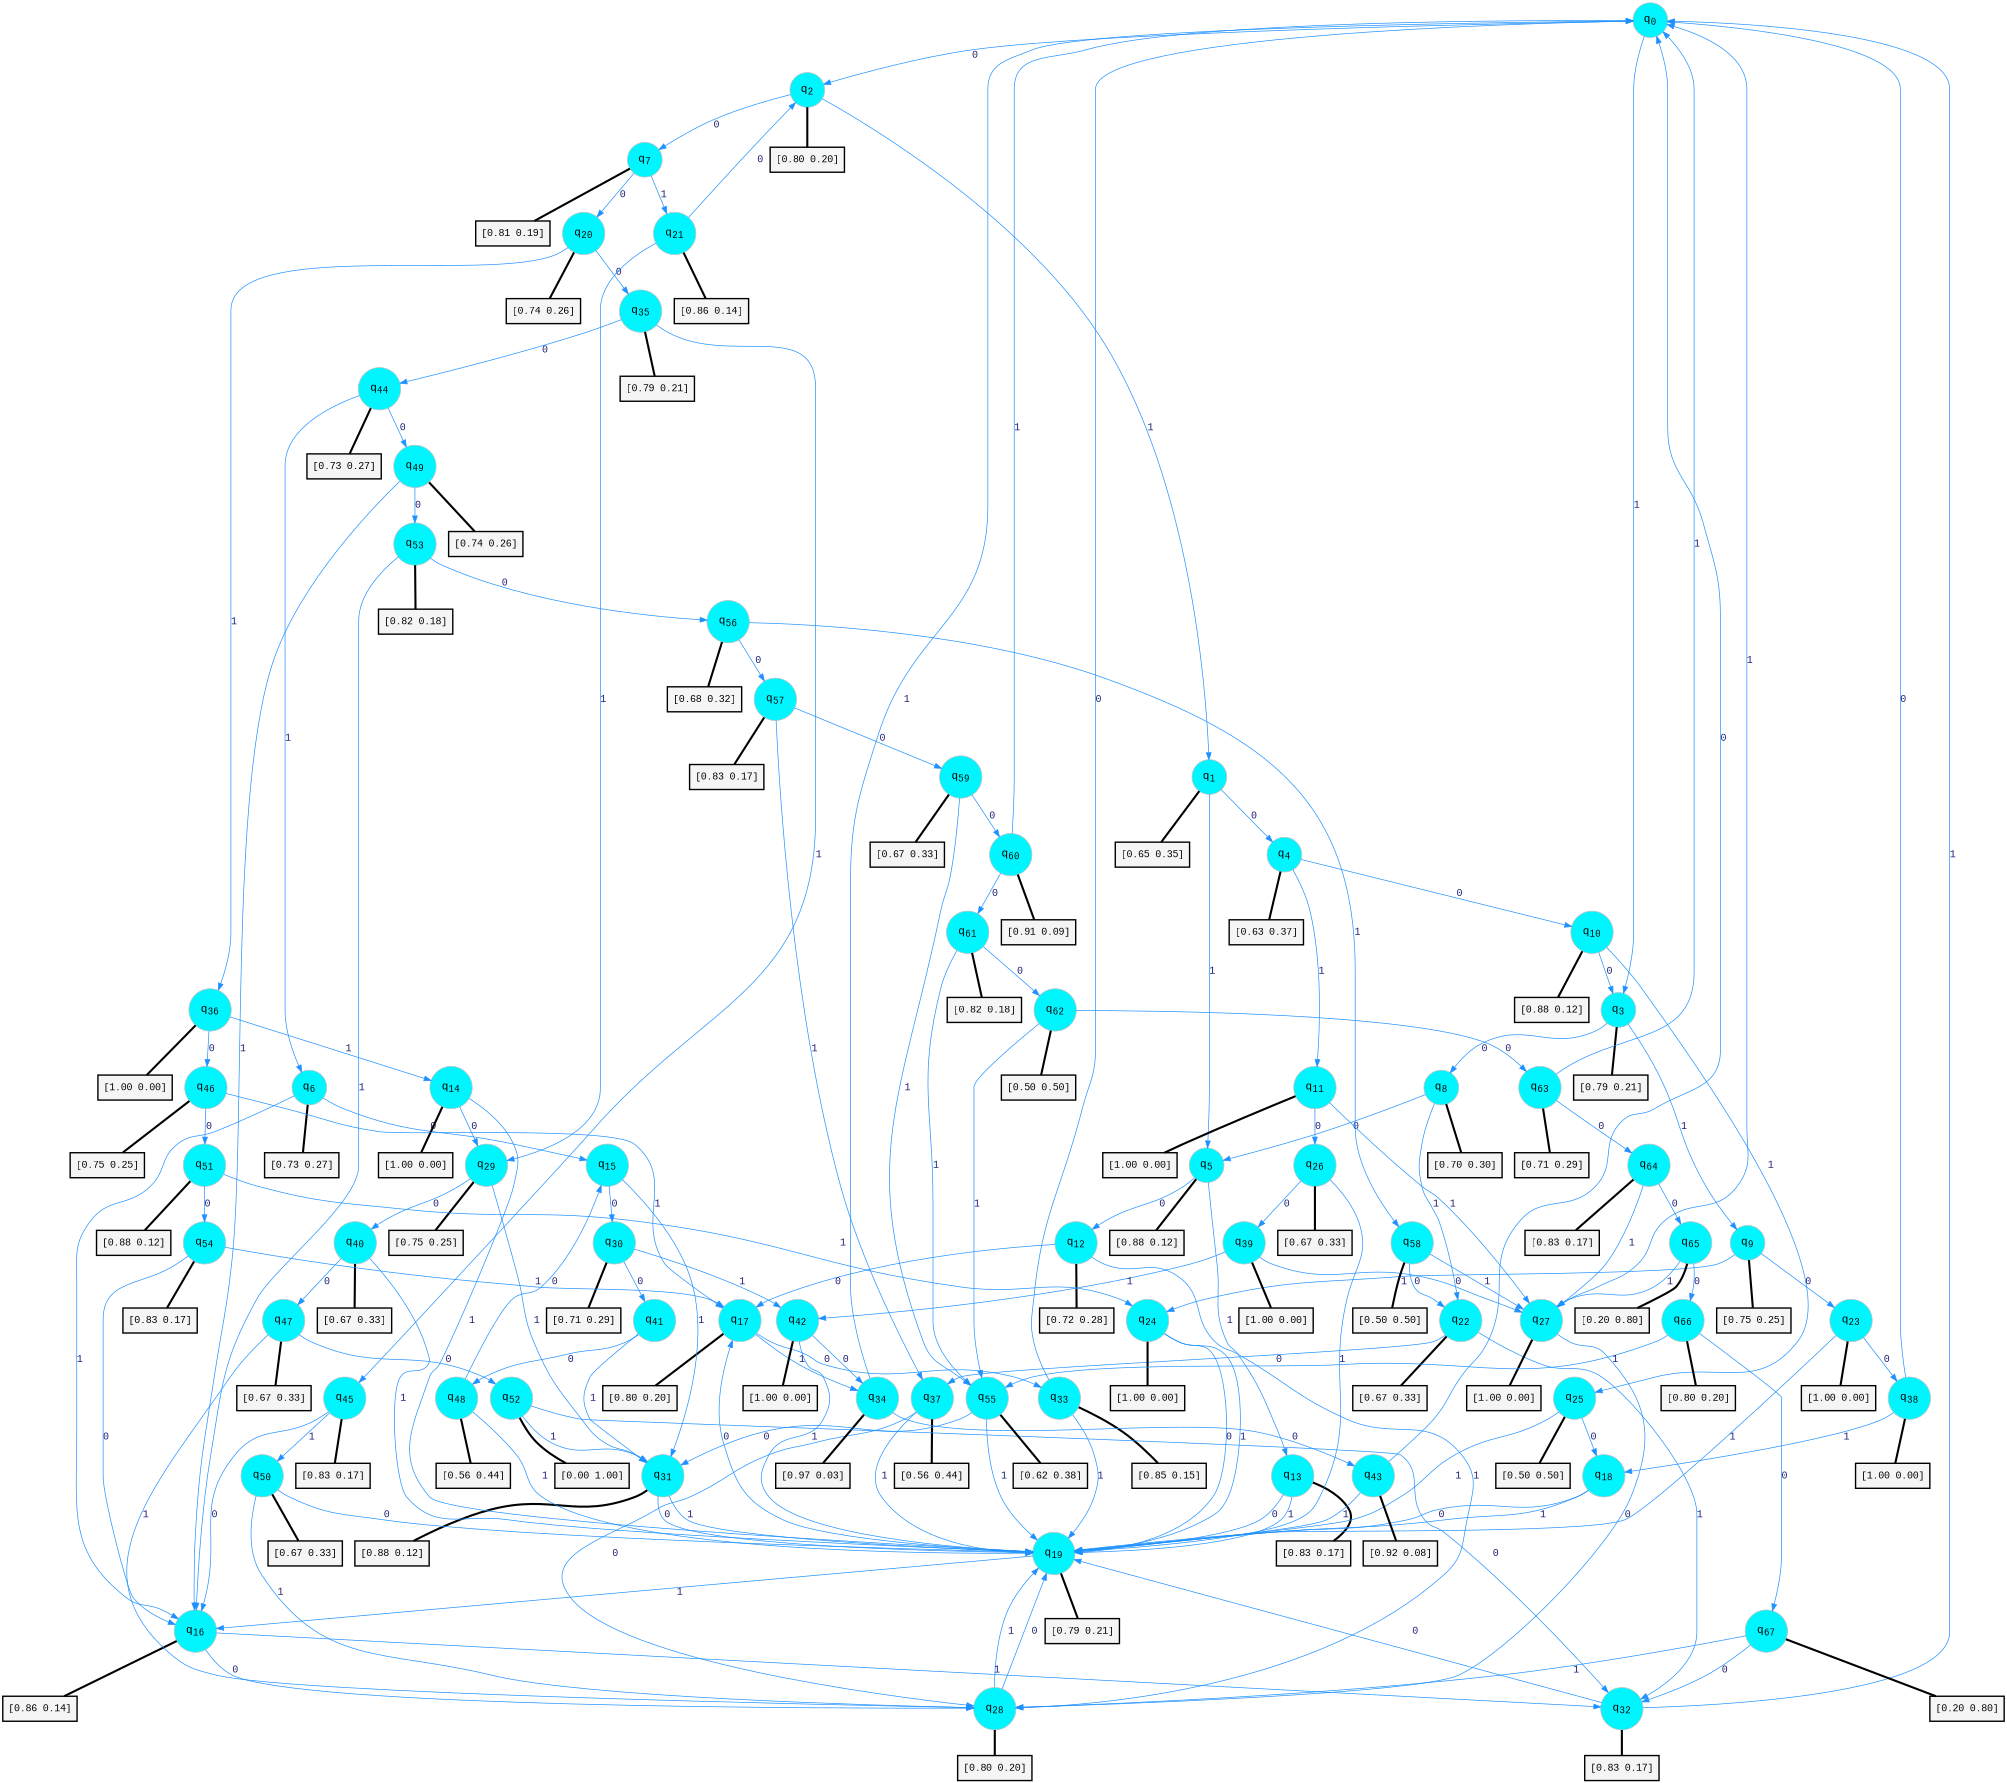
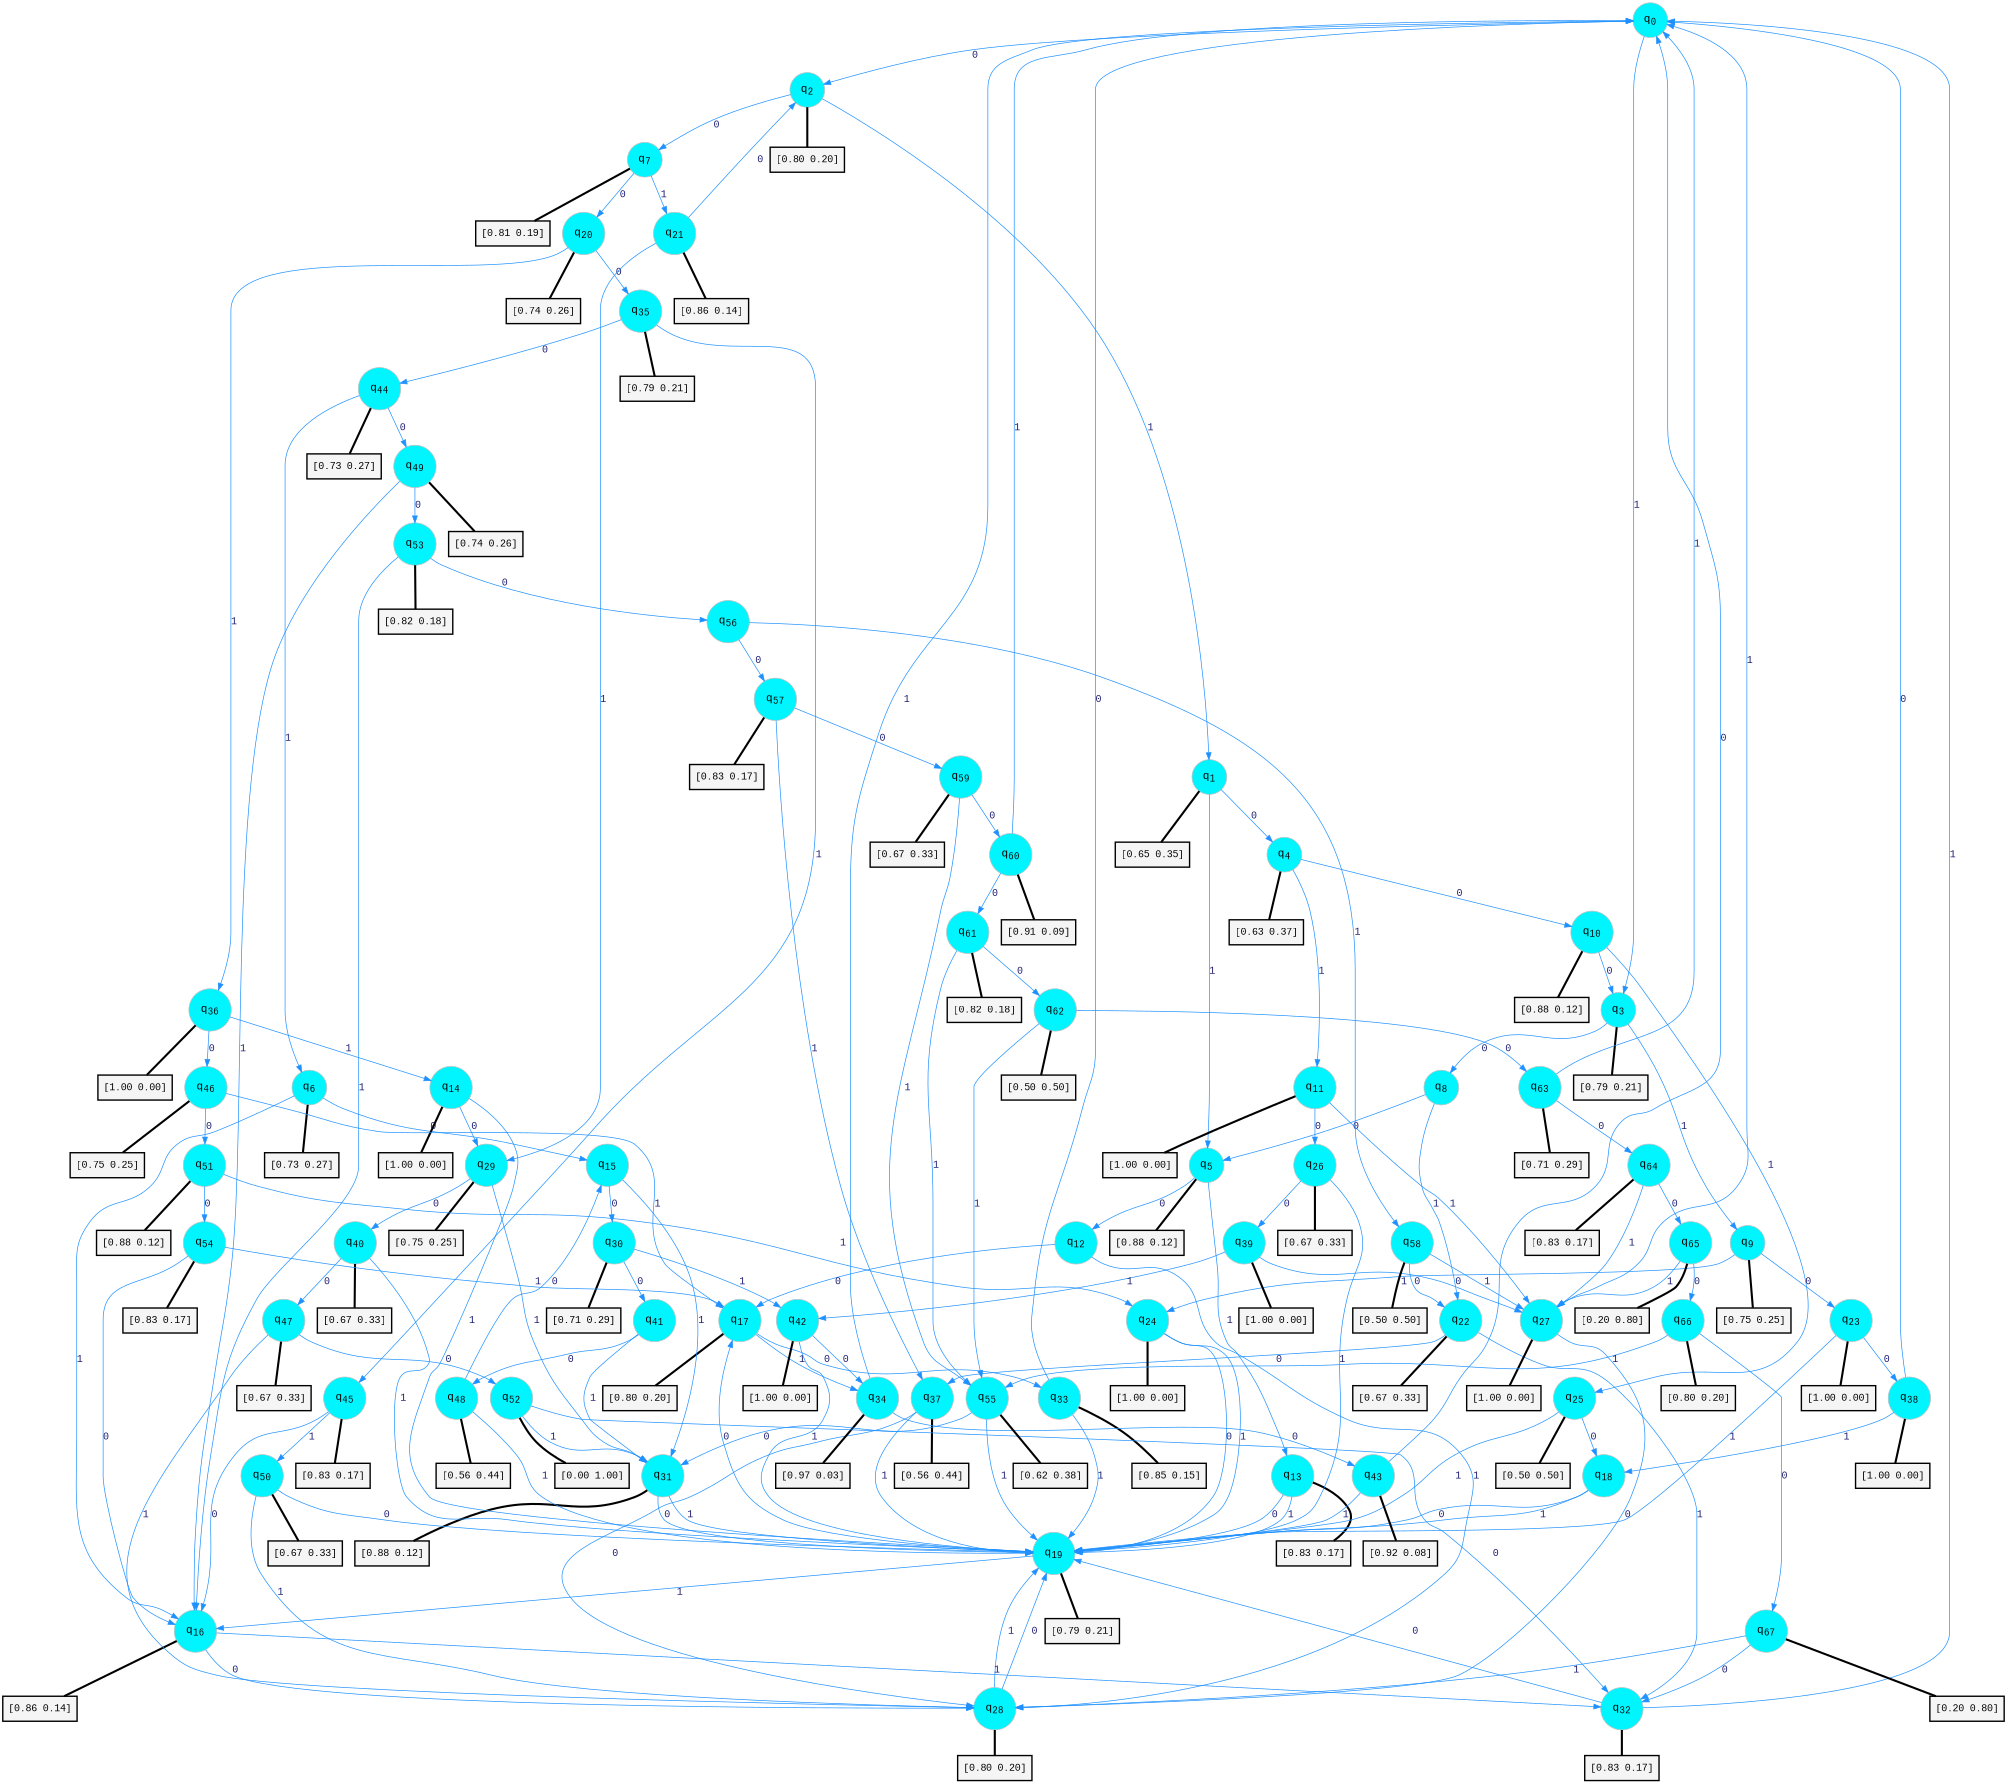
node "[0.68 0.32]": removed
node "[0.70 0.30]": removed
node "[0.72 0.28]": removed
